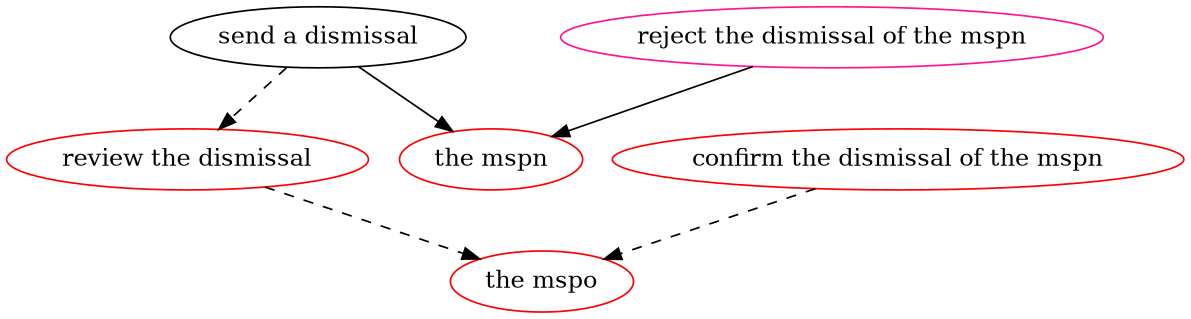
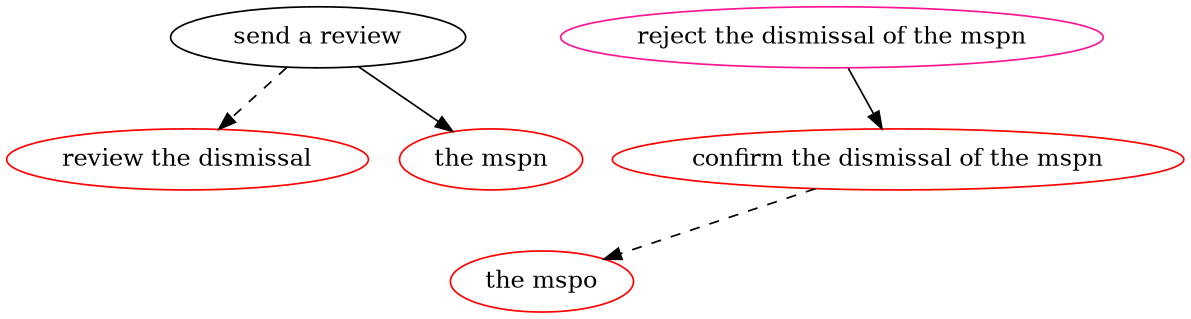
node "send a dismissal": label "send a dismissal" -> "send a review"
edge "reject the dismissal of the mspn" -> "the mspn": now "reject the dismissal of the mspn" -> "confirm the dismissal of the mspn"
edge "review the dismissal" -> "the mspo": removed
